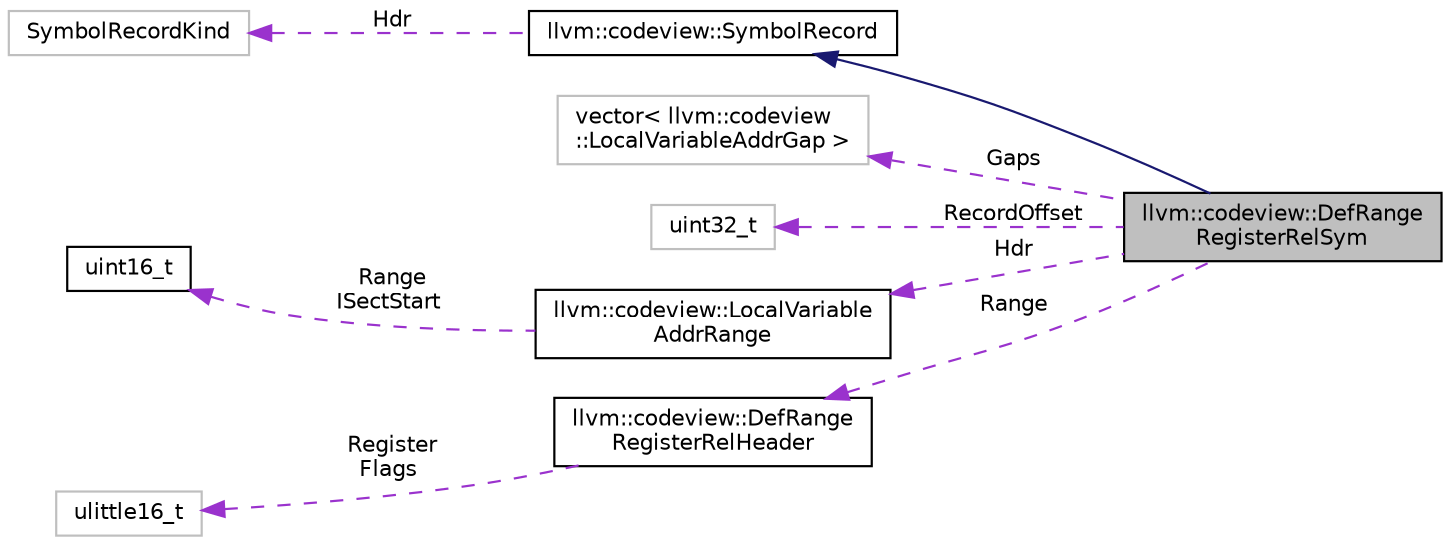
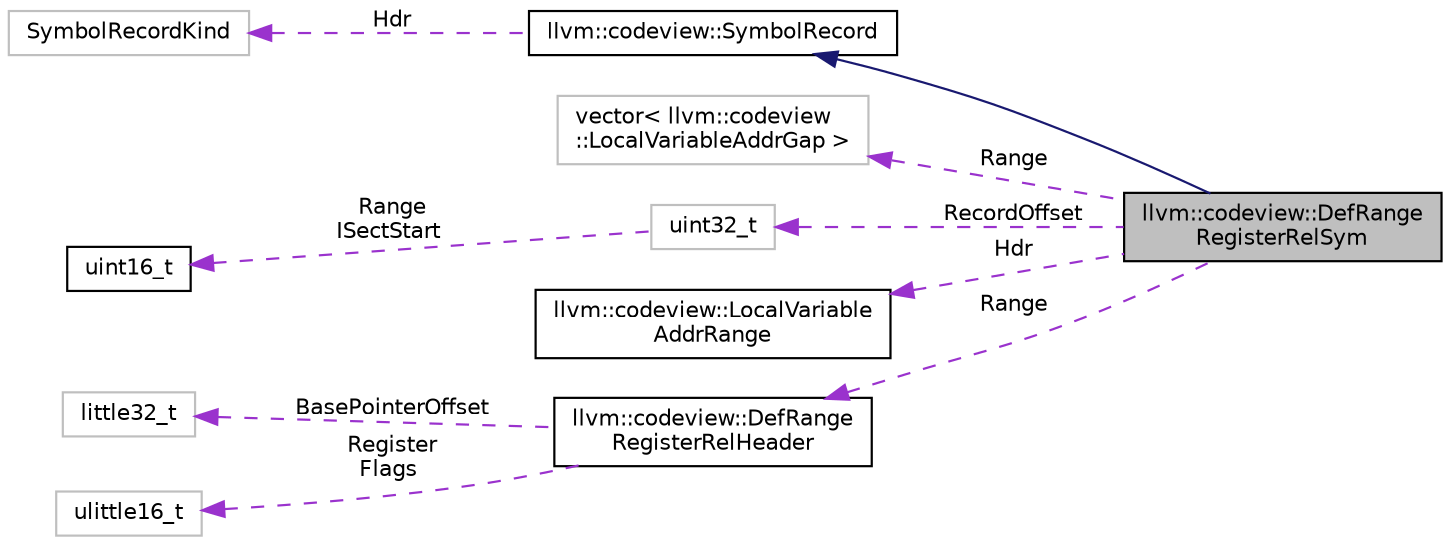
edge "llvm::codeview::DefRange RegisterRelSym" -> "vector< llvm::codeview ::LocalVariableAddrGap >": label " Gaps" -> " Range"
edge "llvm::codeview::LocalVariable AddrRange" -> "uint16_t": now "uint32_t" -> "uint16_t"
node "little32_t": added
